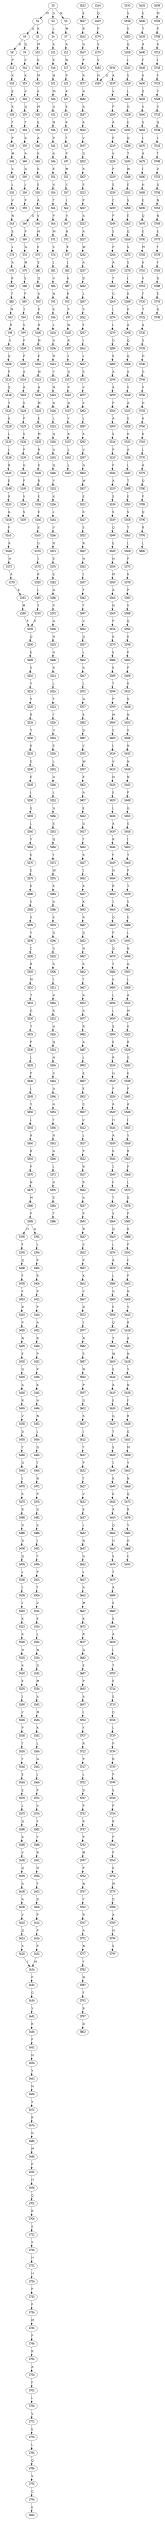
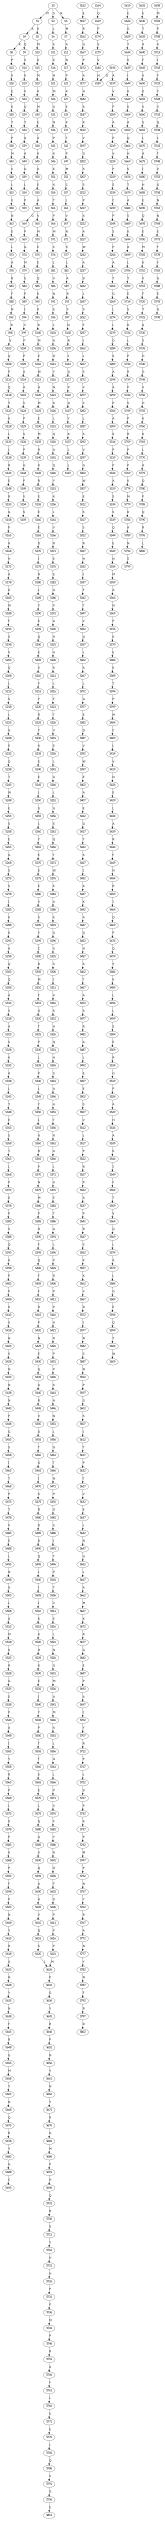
edge "S188" -> "S195": now "S188" -> "S193"
edge "S385" -> "S391": now "S386" -> "S391"
node "S614": removed
